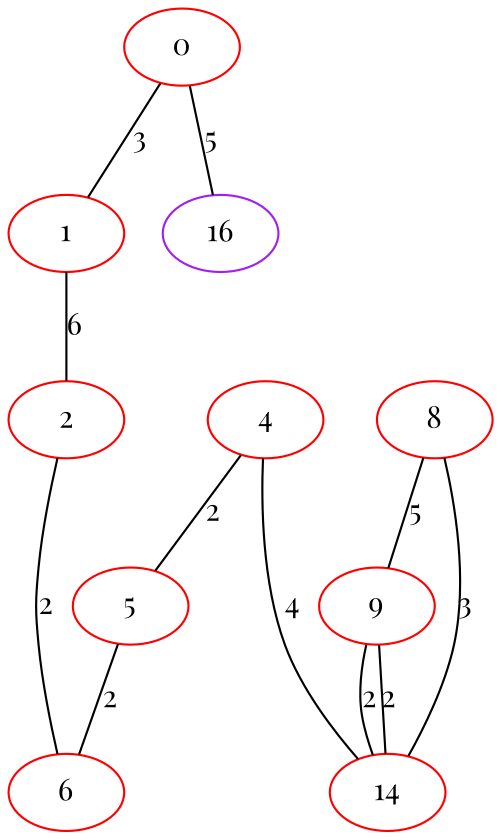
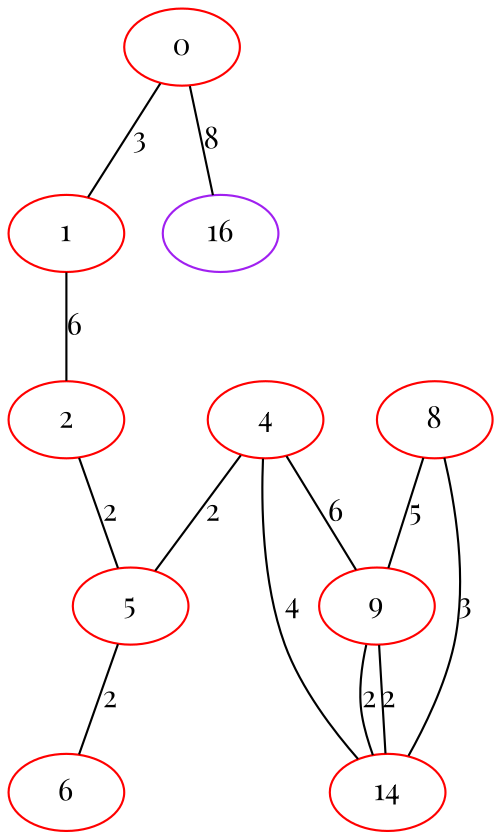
edge "0" -- "16": label "5" -> "8"
edge "4" -- "9": added, label "6"
edge "2" -- "6": now "2" -- "5"
